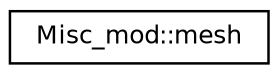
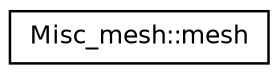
node "Misc_mod::mesh": label "Misc_mod::mesh" -> "Misc_mesh::mesh"
